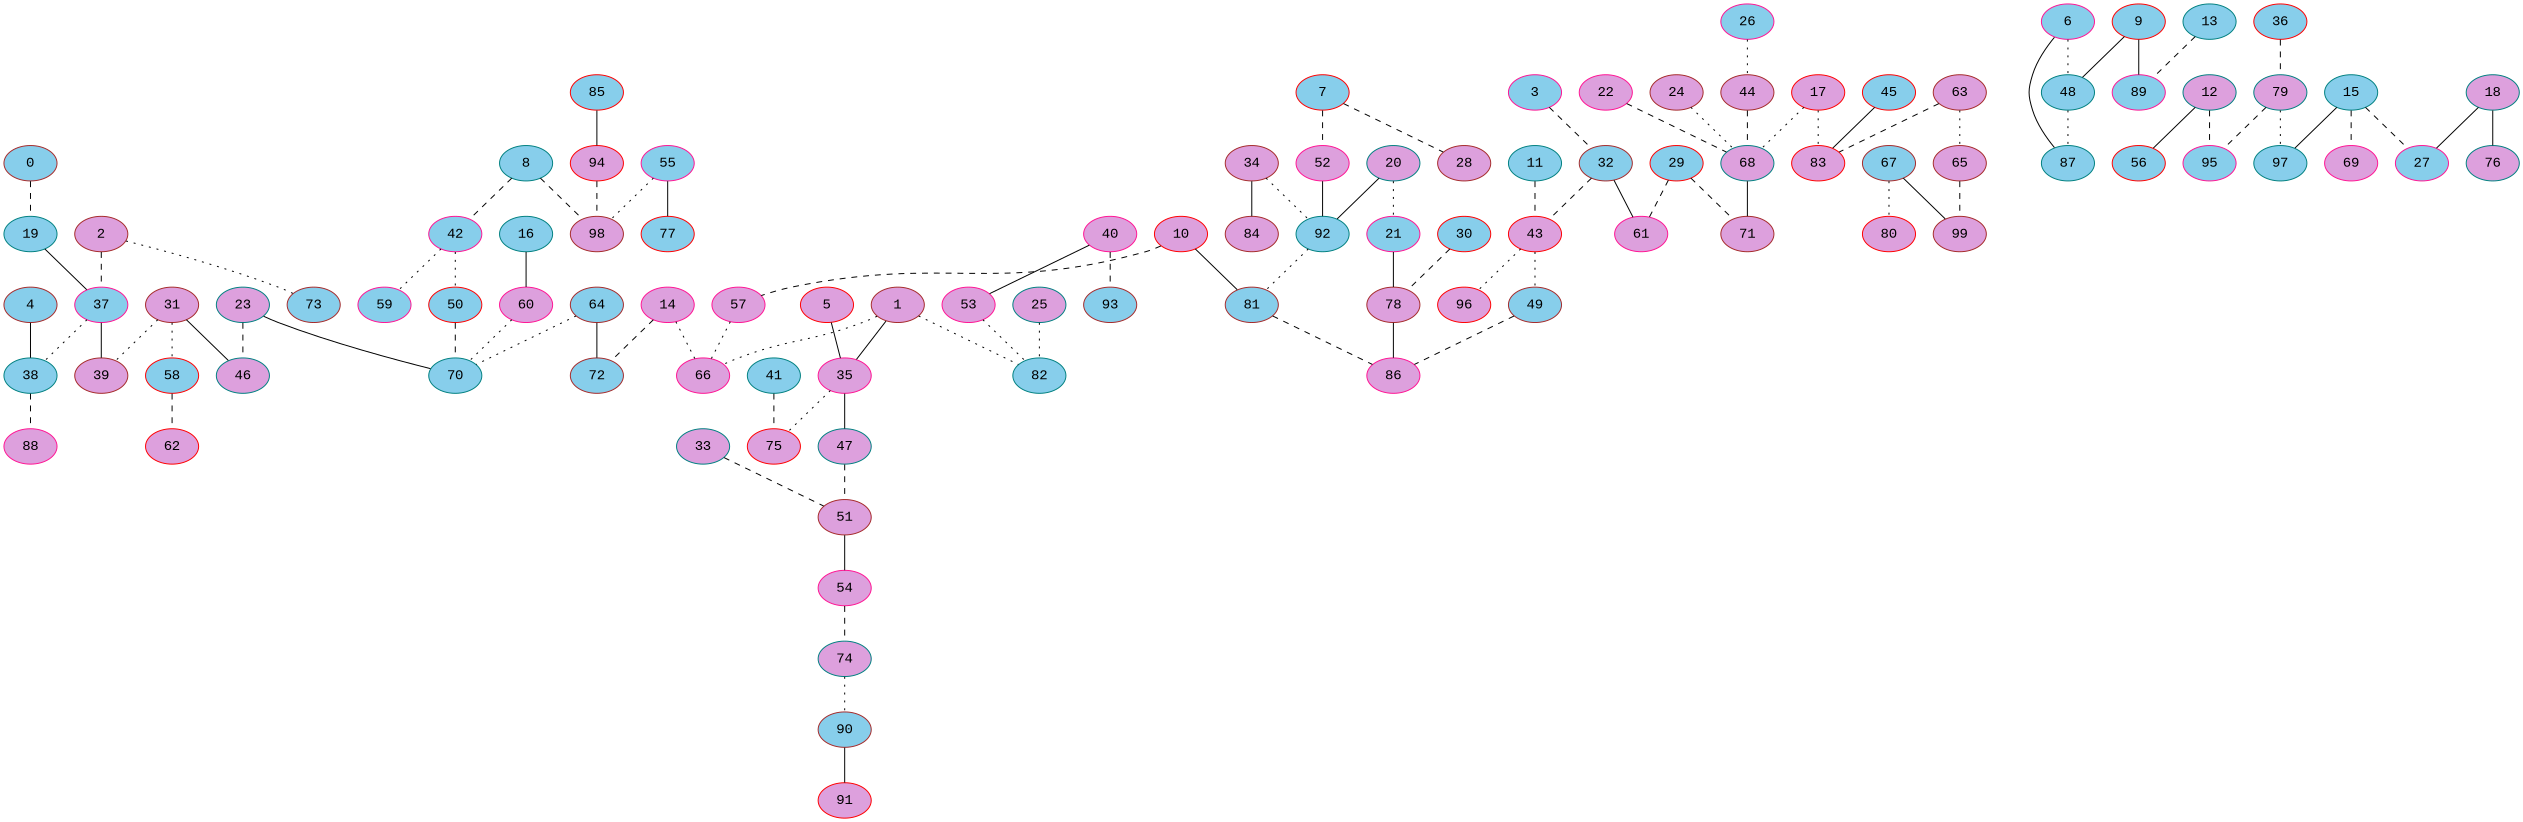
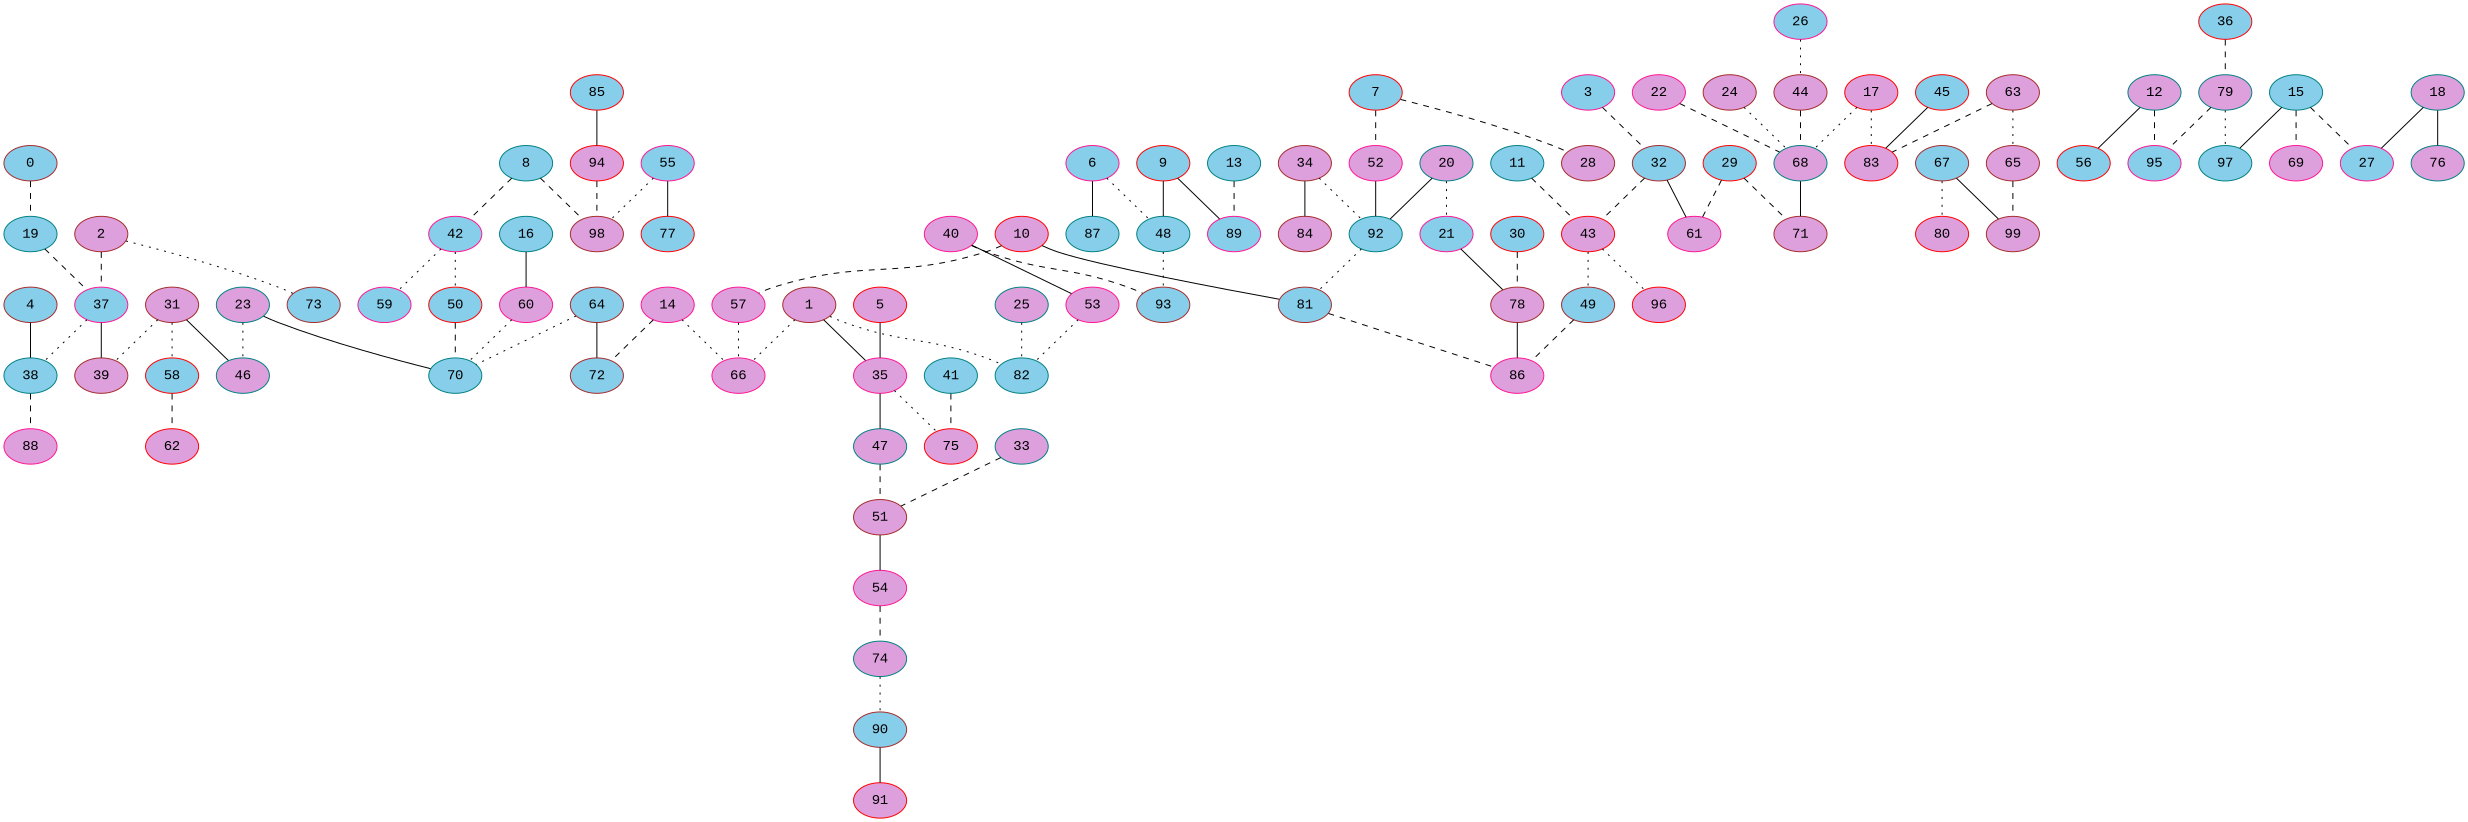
edge "48" -- "87": now "48" -- "93"
edge "19" -- "37": style solid -> dashed
edge "23" -- "46": style dashed -> dotted
